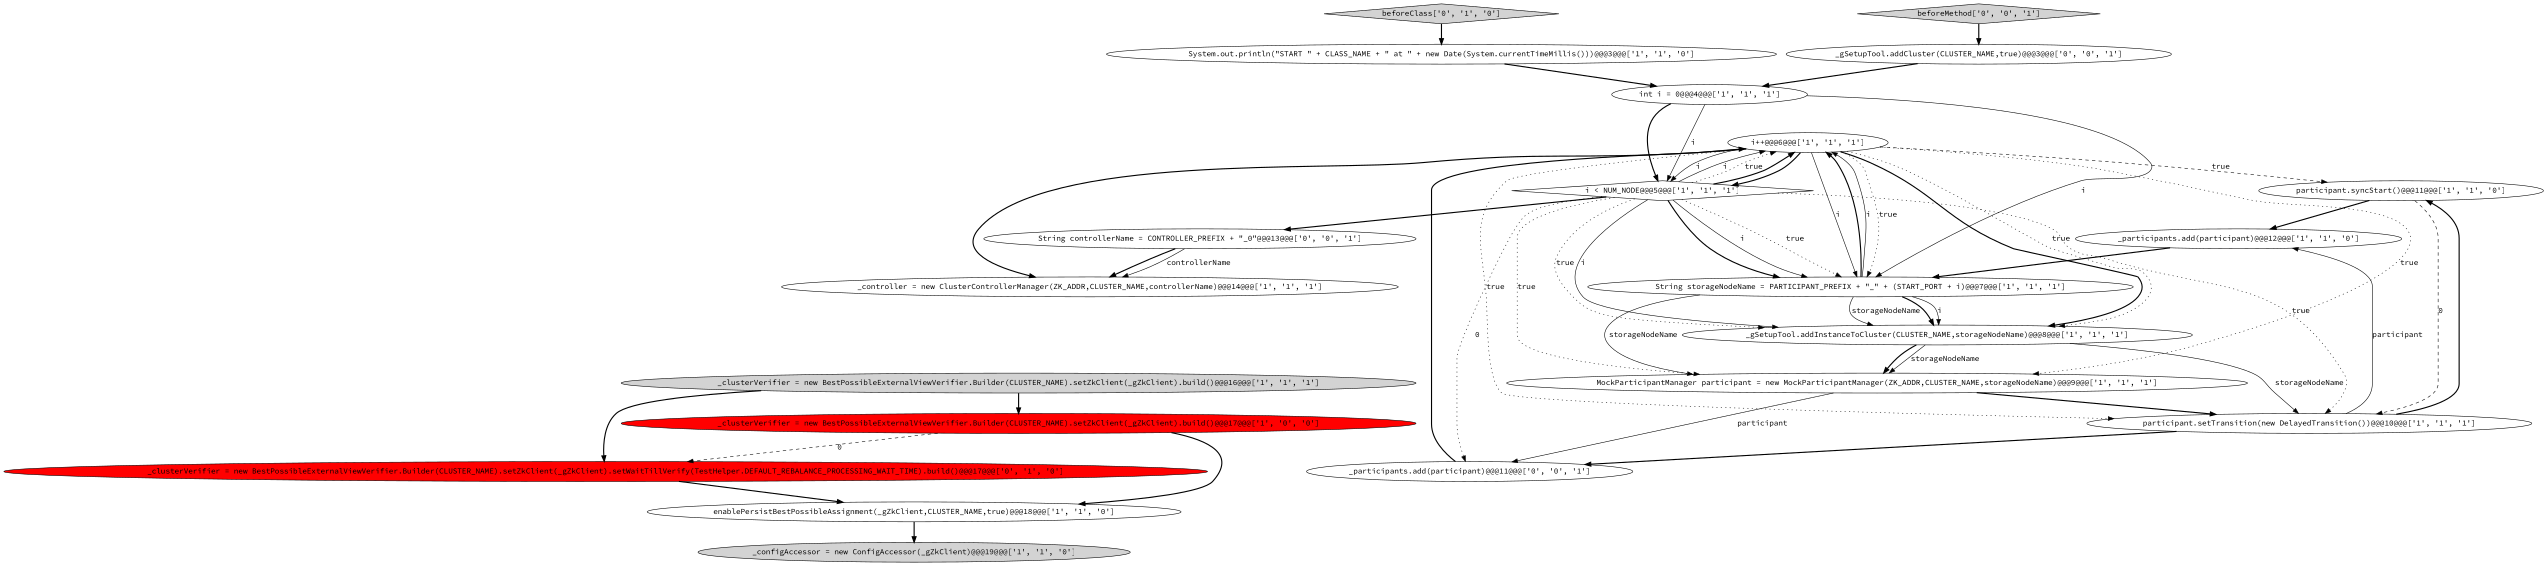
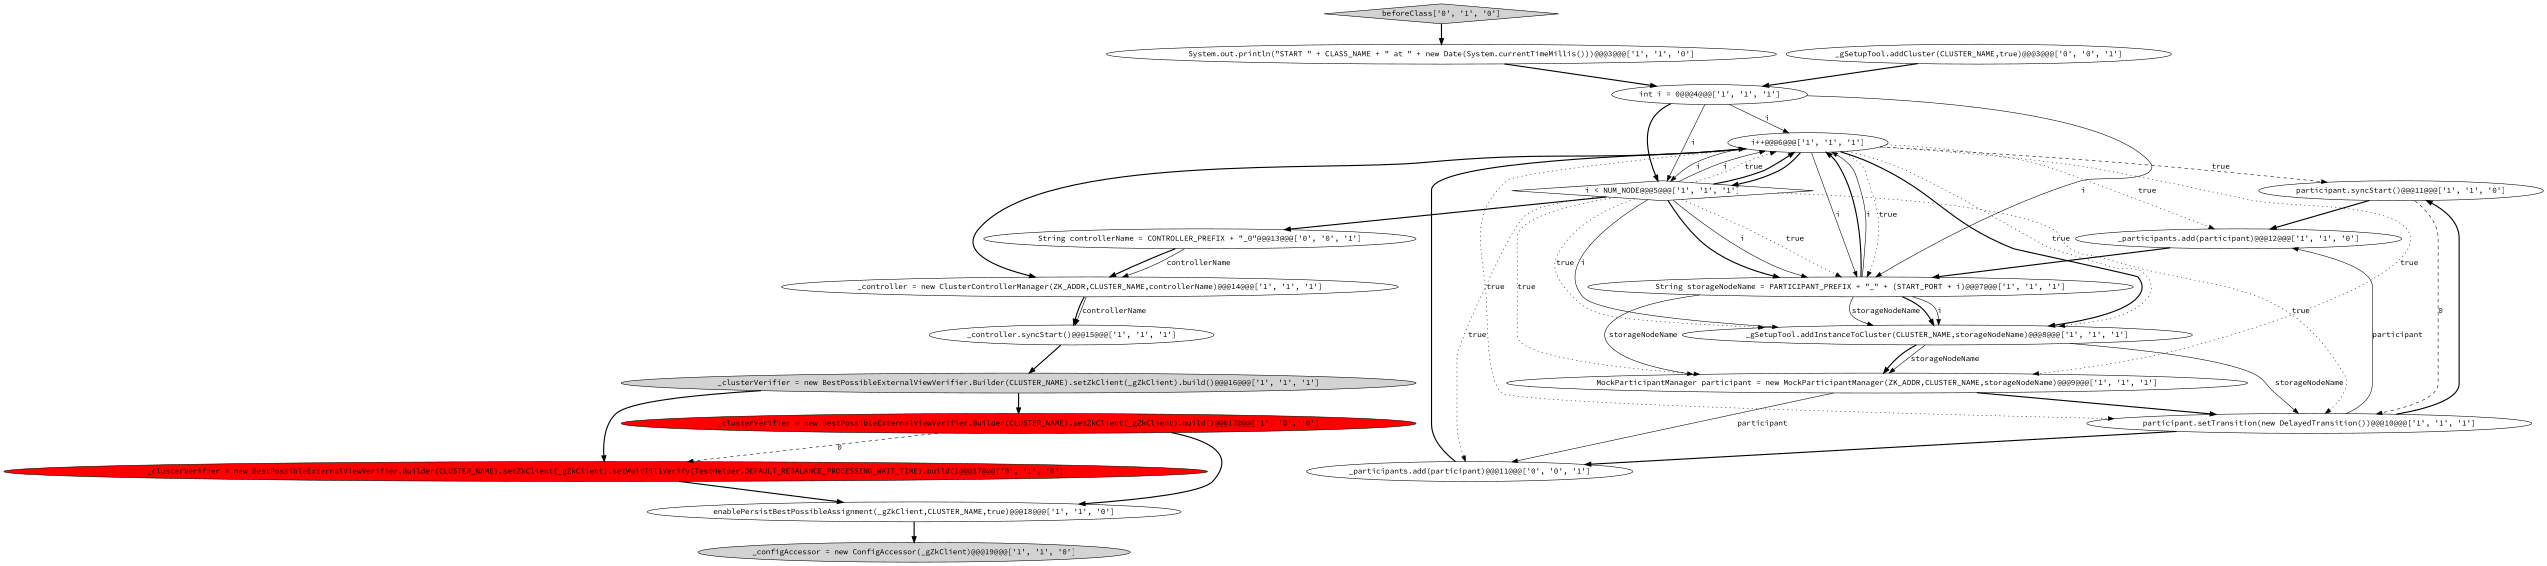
node "beforeMethod['0', '0', '1']": removed
edge "int i = 0@@@4@@@['1', '1', '1']" -> "i++@@@6@@@['1', '1', '1']": added, label "i"
edge "i++@@@6@@@['1', '1', '1']" -> "_participants.add(participant)@@@12@@@['1', '1', '0']": added, label "true"
node "_controller.syncStart()@@@15@@@['1', '1', '1']": added
edge "i < NUM_NODE@@@5@@@['1', '1', '1']" -> "_participants.add(participant)@@@11@@@['0', '0', '1']": label "0" -> "true"
